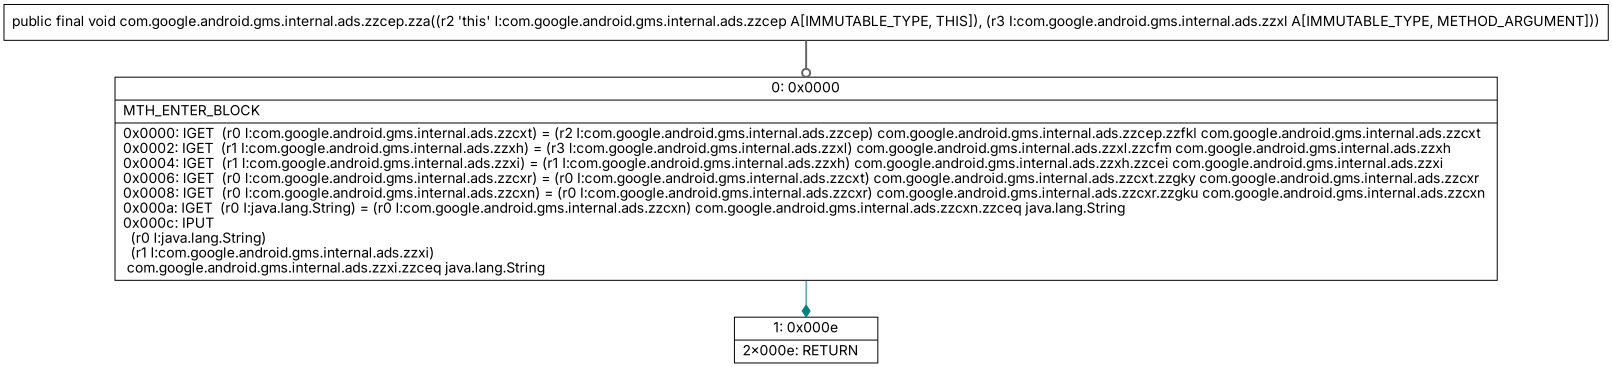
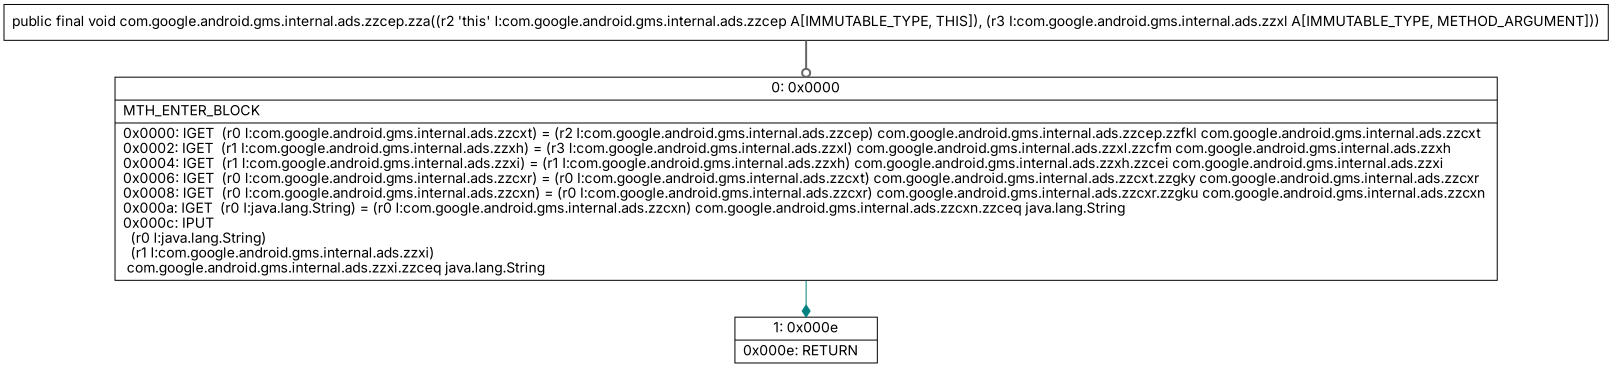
node "1: 0x000e": text "2x000e: RETURN" -> "0x000e: RETURN"
